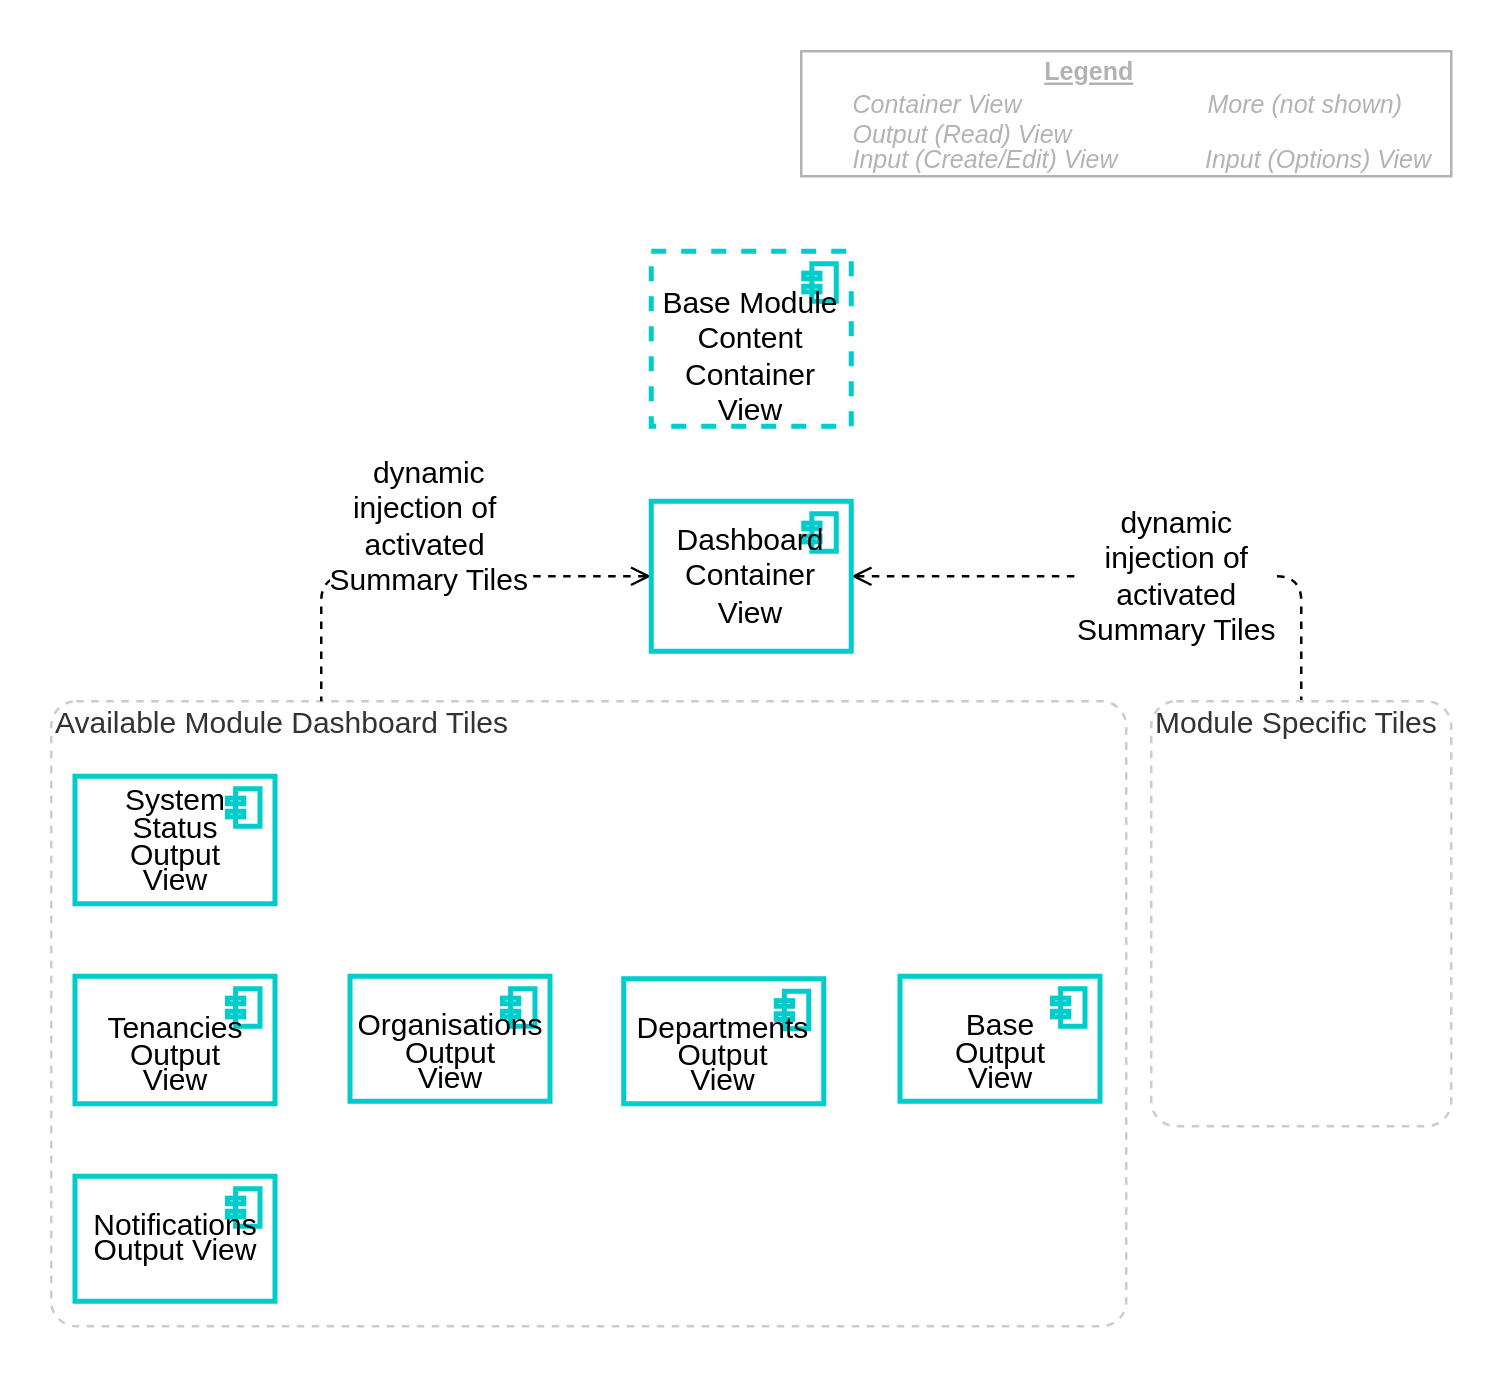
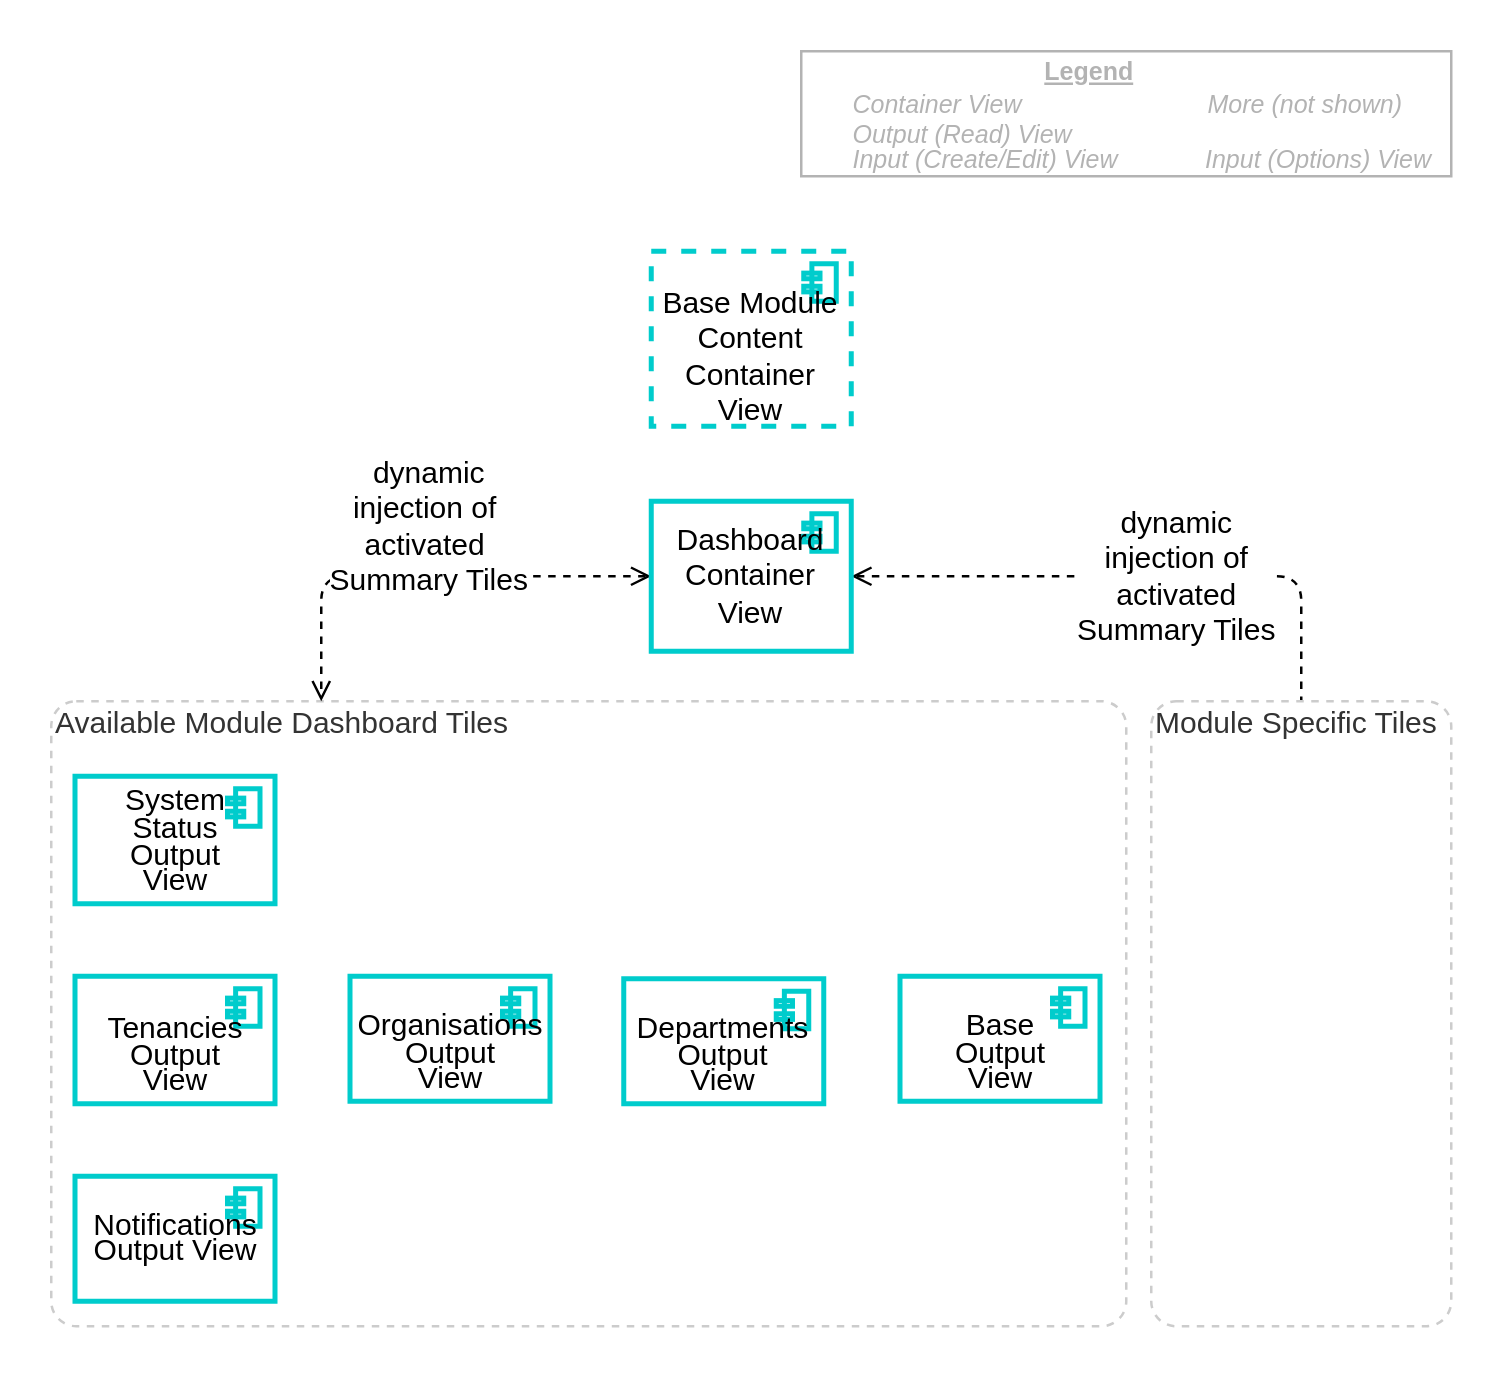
edge "Available Module Dashboard Tiles" -> "Dashboard Container View": arrowhead none -> open
node "Module Specific Tiles": size 300x425 -> 300x625
